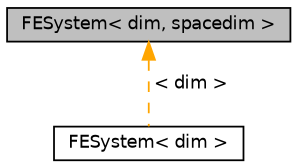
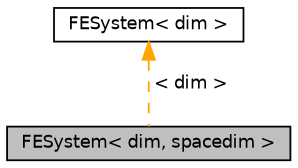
edge "FESystem< dim >" -> "FESystem< dim, spacedim >": reversed
